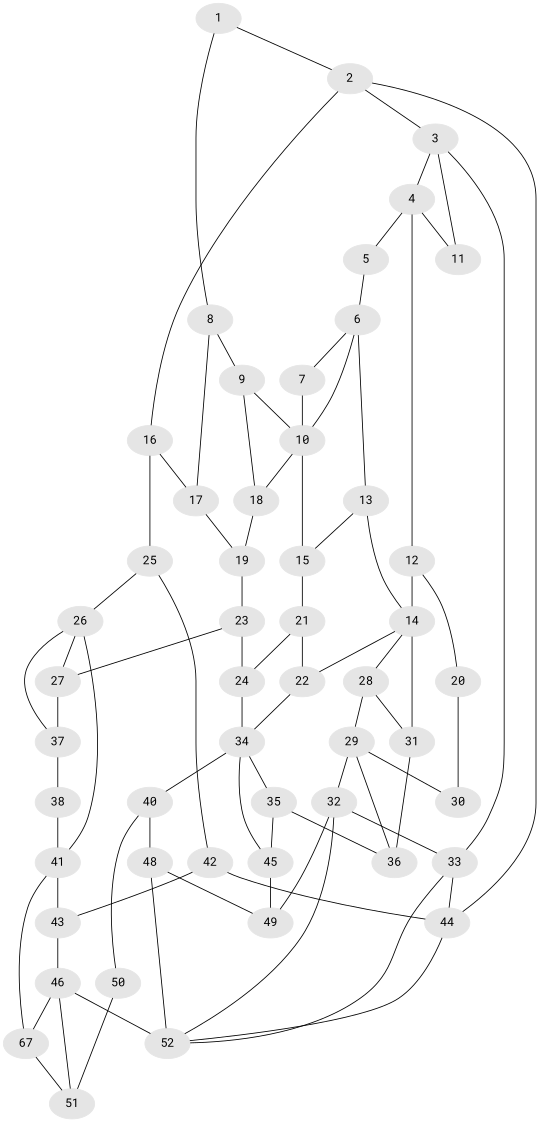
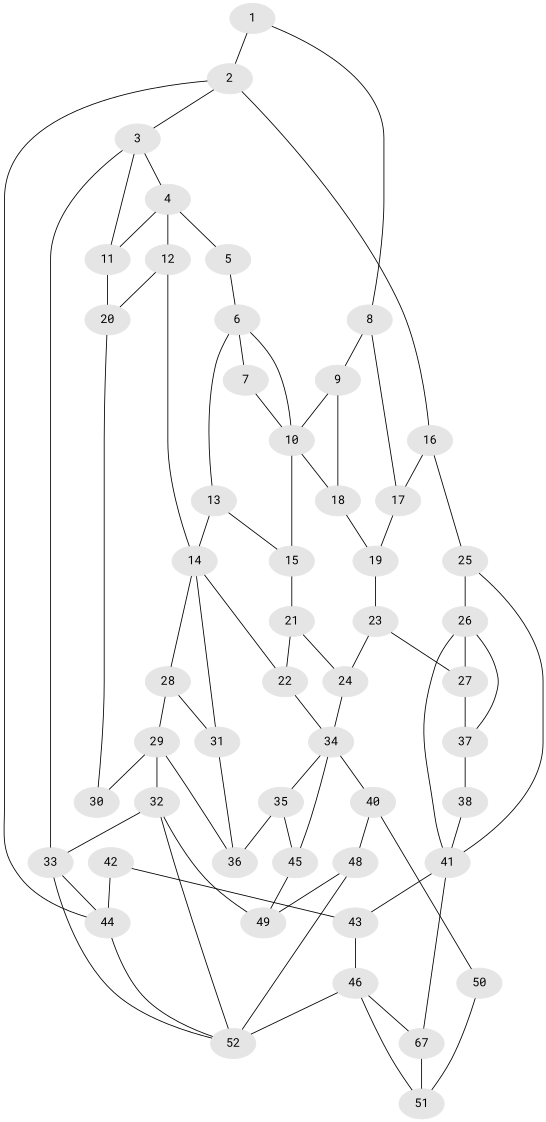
edge "11" -- "20": added
edge "25" -- "42": now "25" -- "41"
